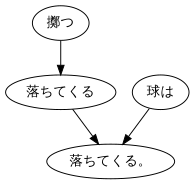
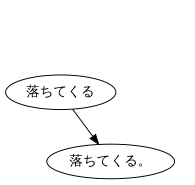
node "擲つ": removed
node "球は": removed
